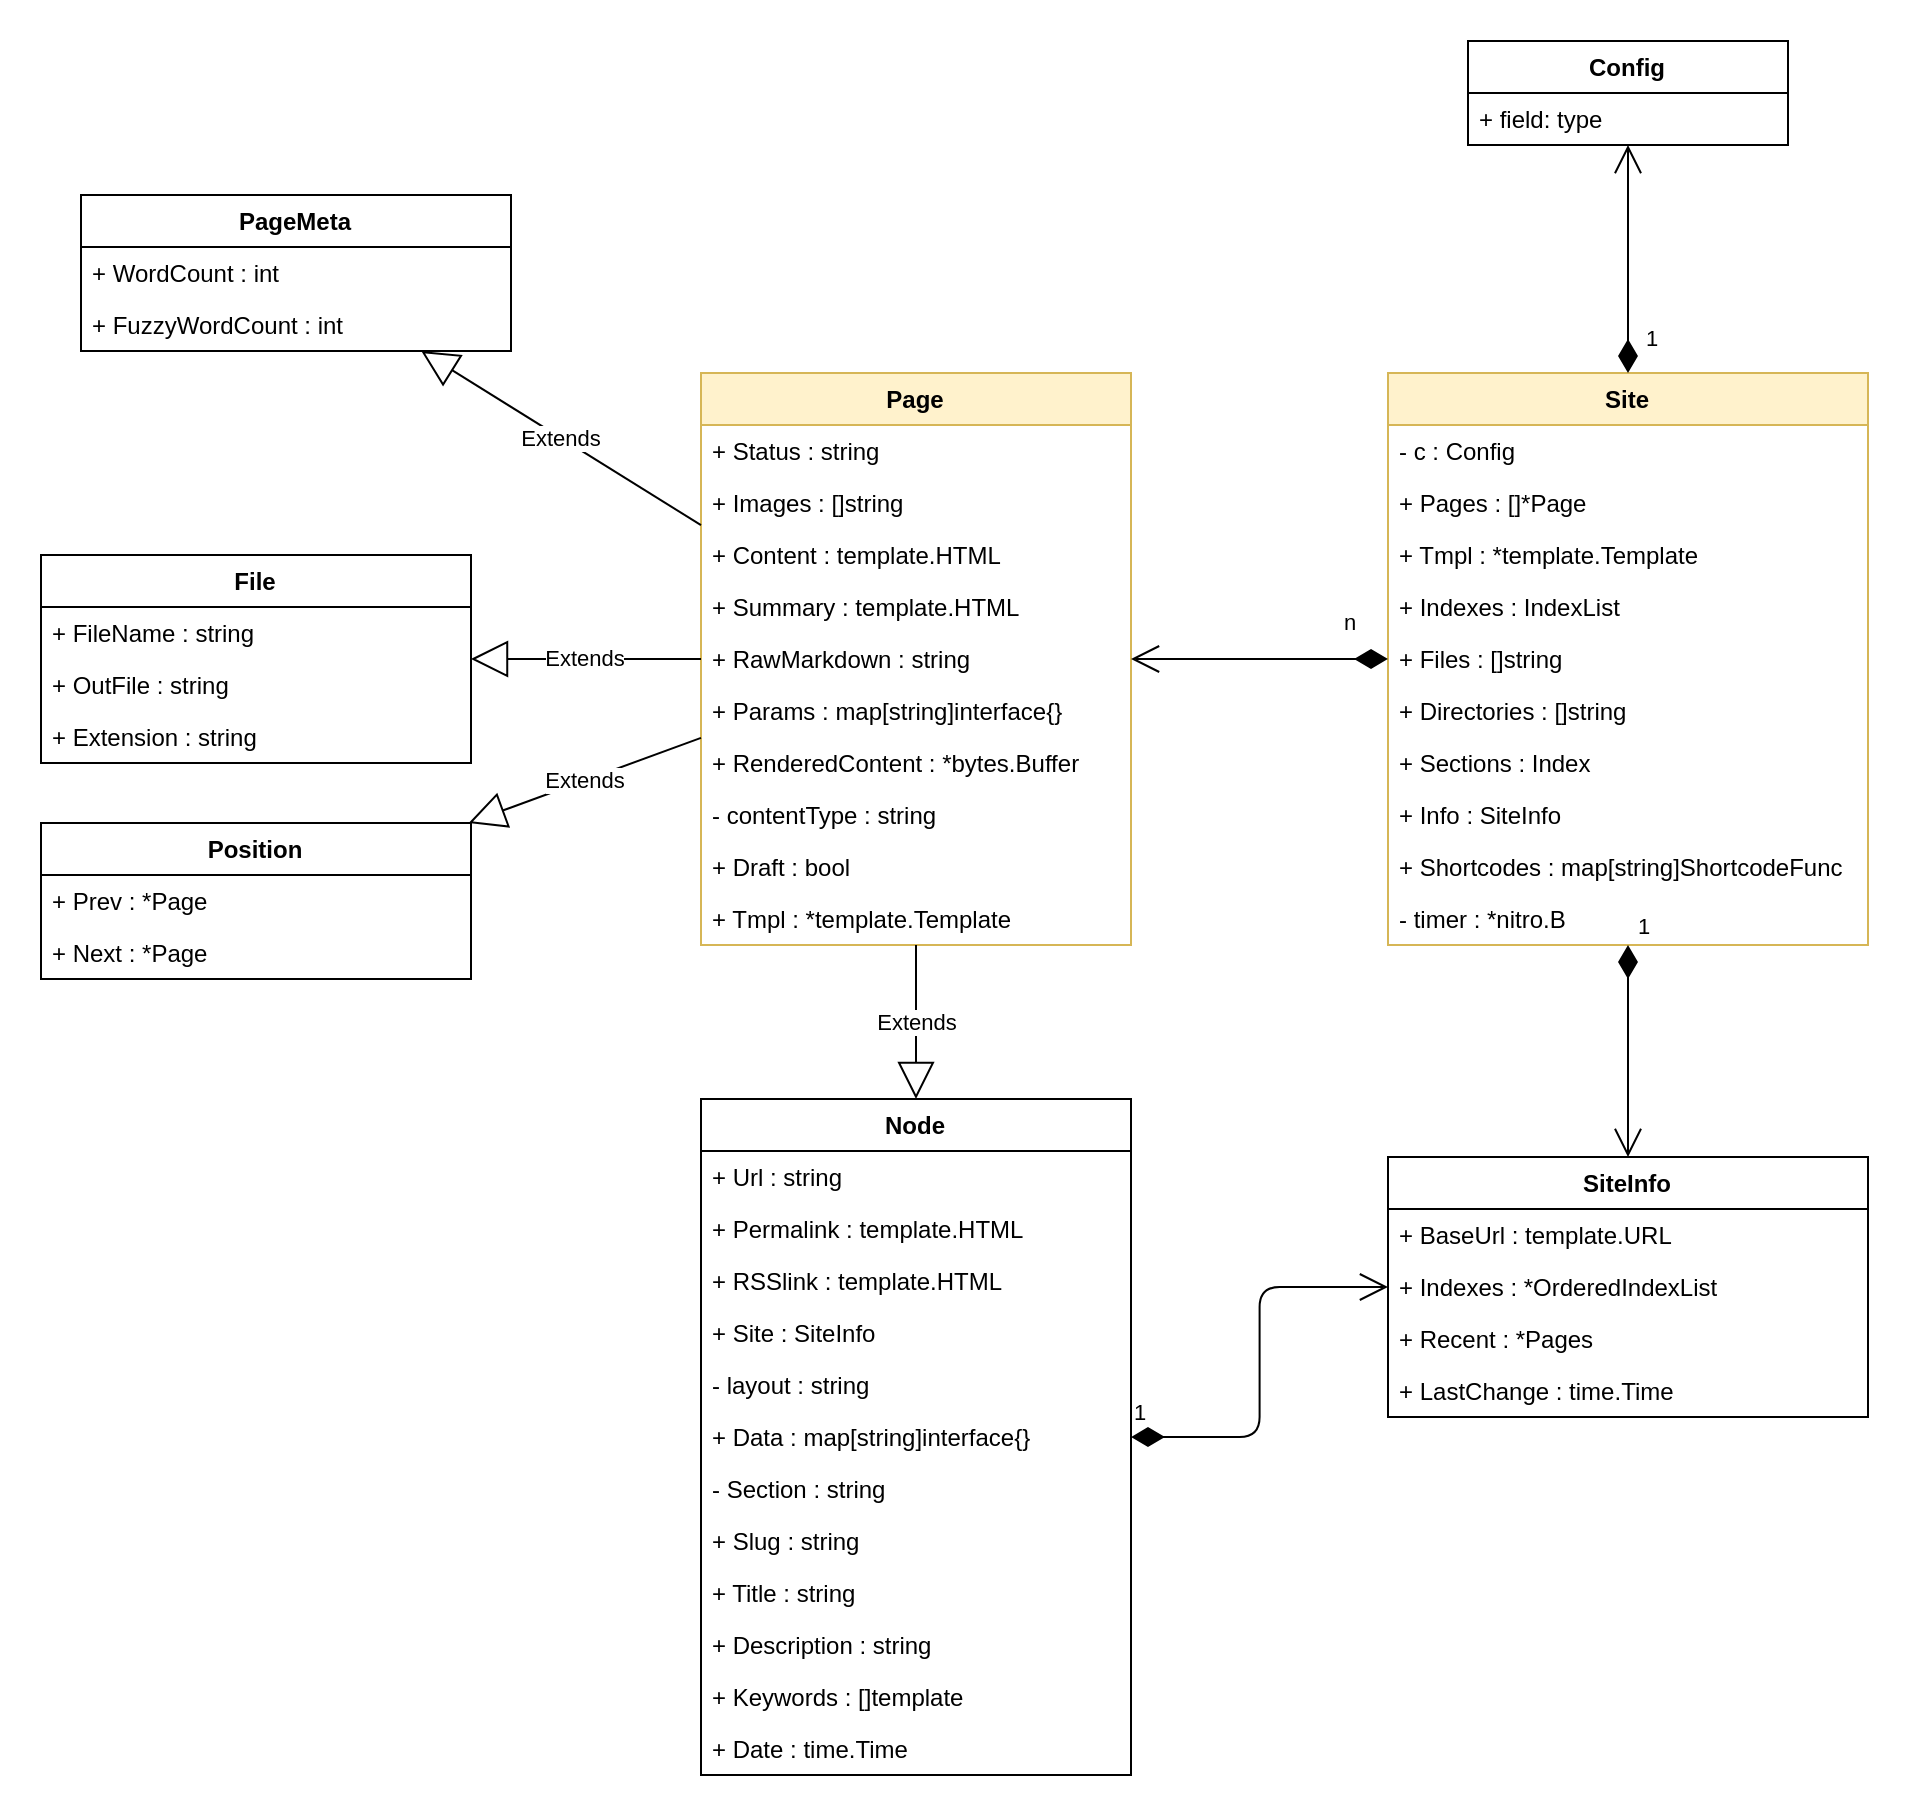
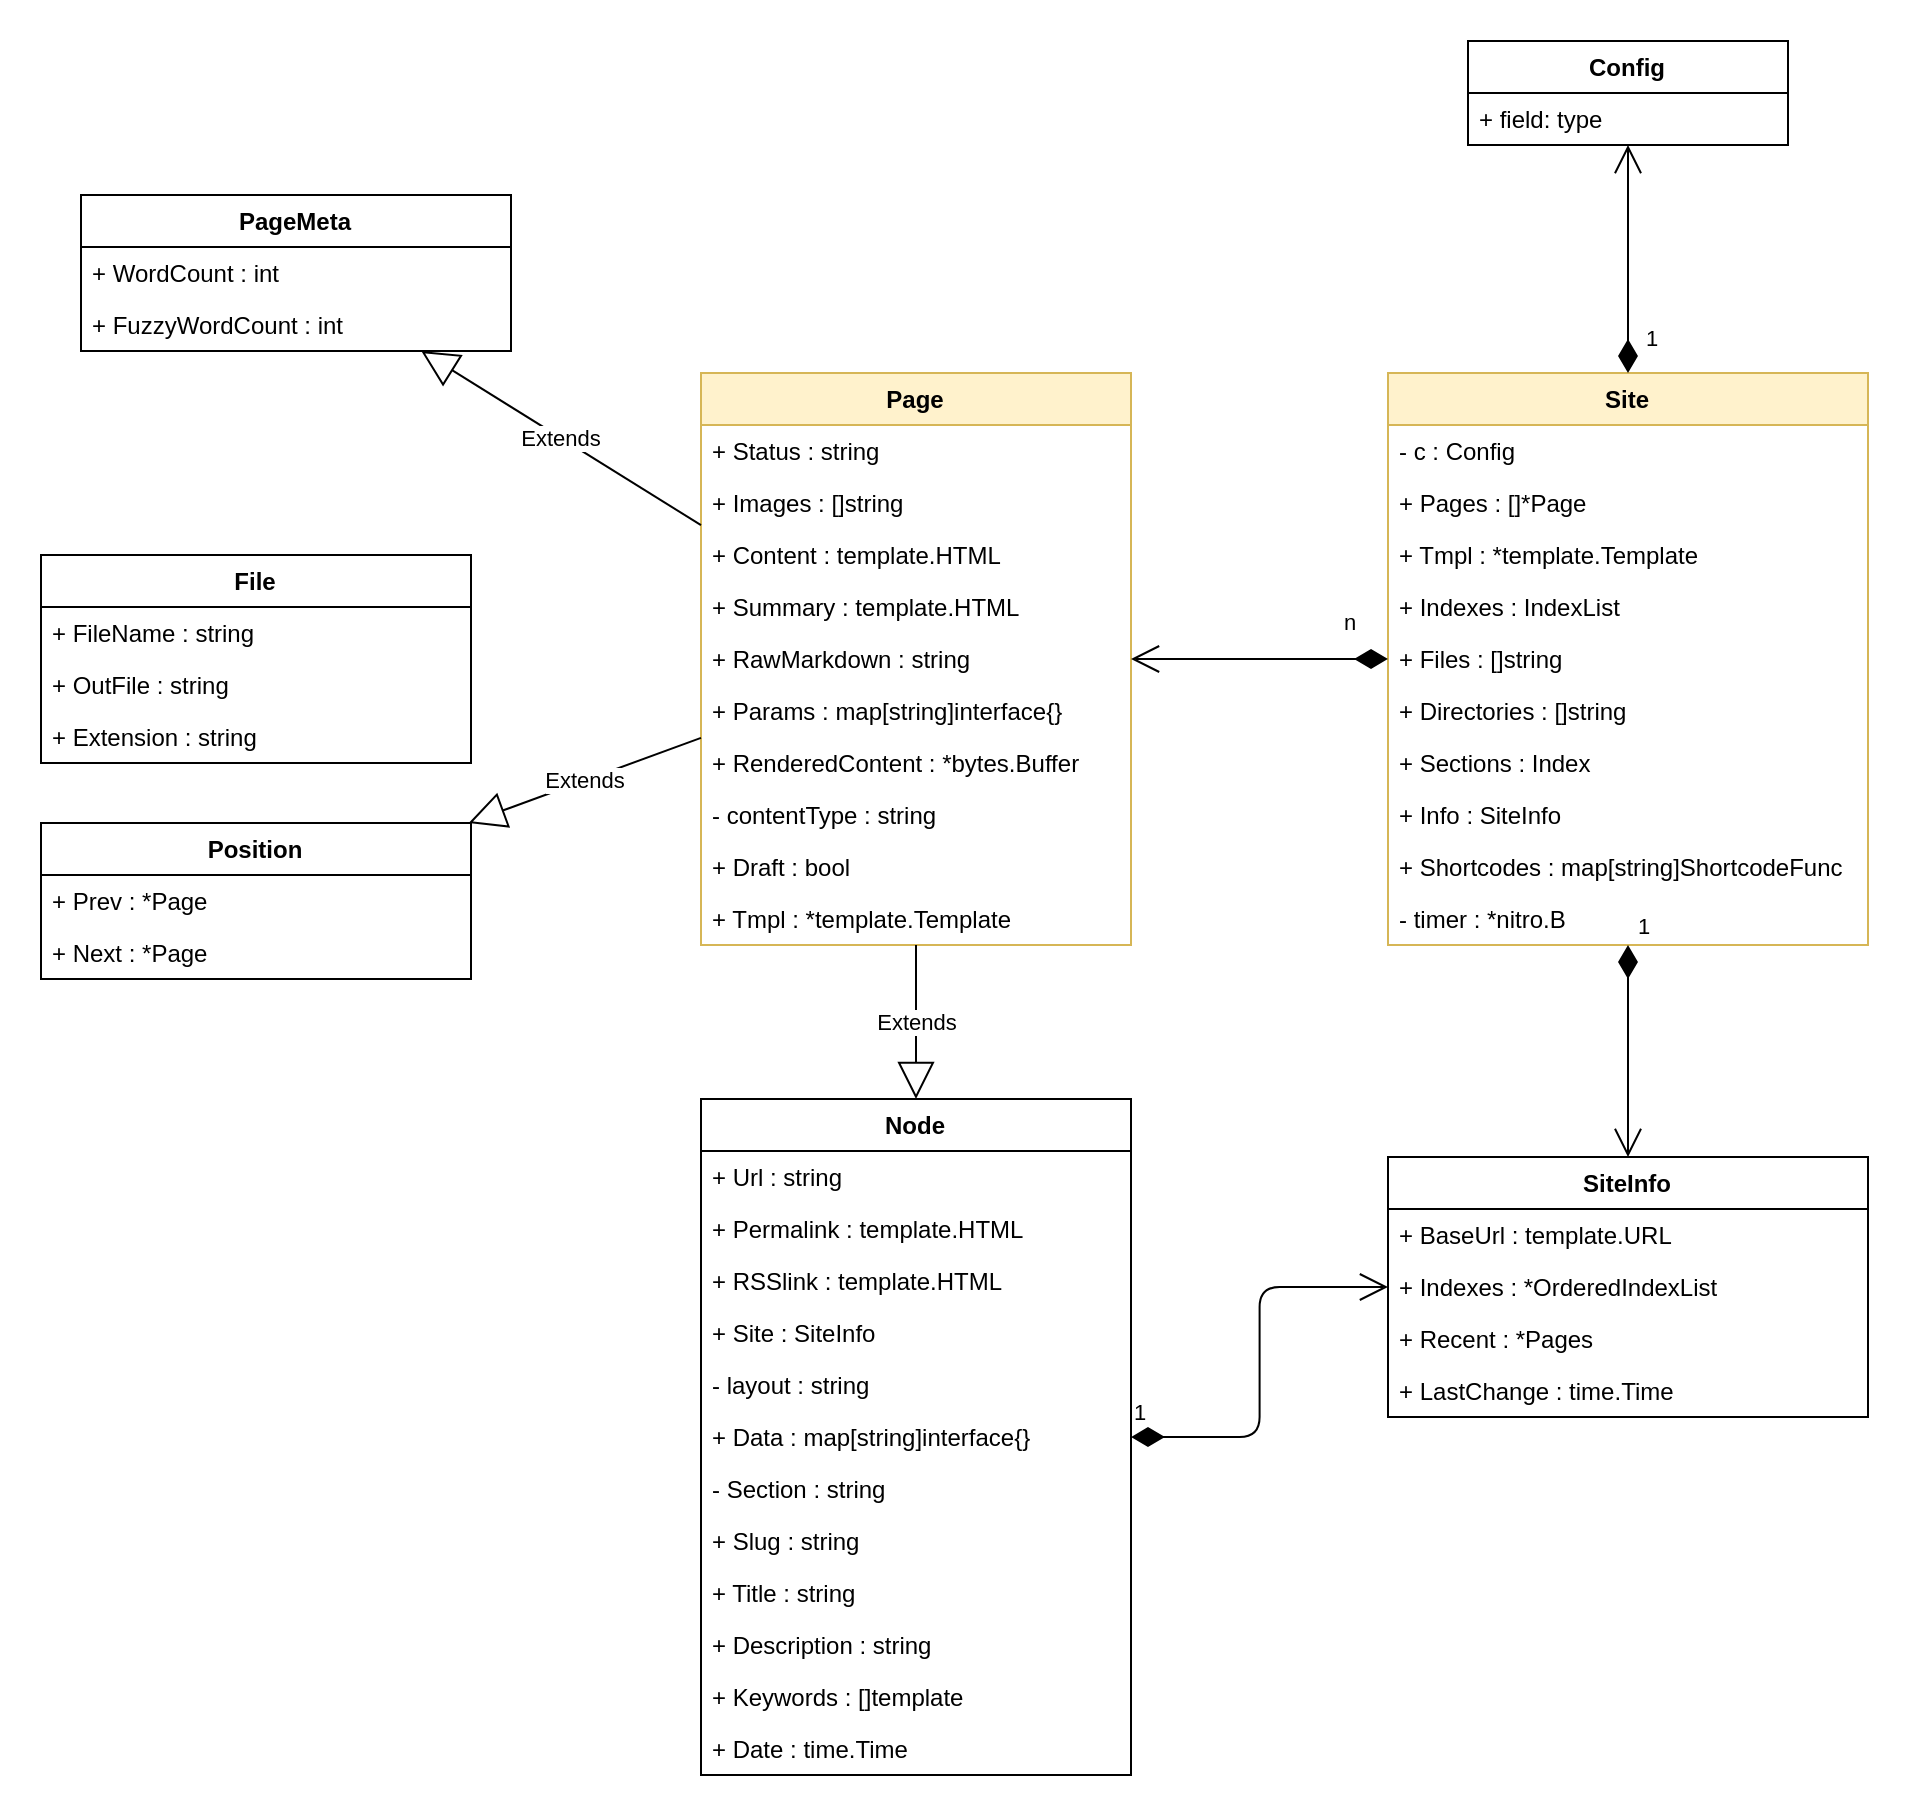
edge "Page" -> "File": removed, label "Extends"
